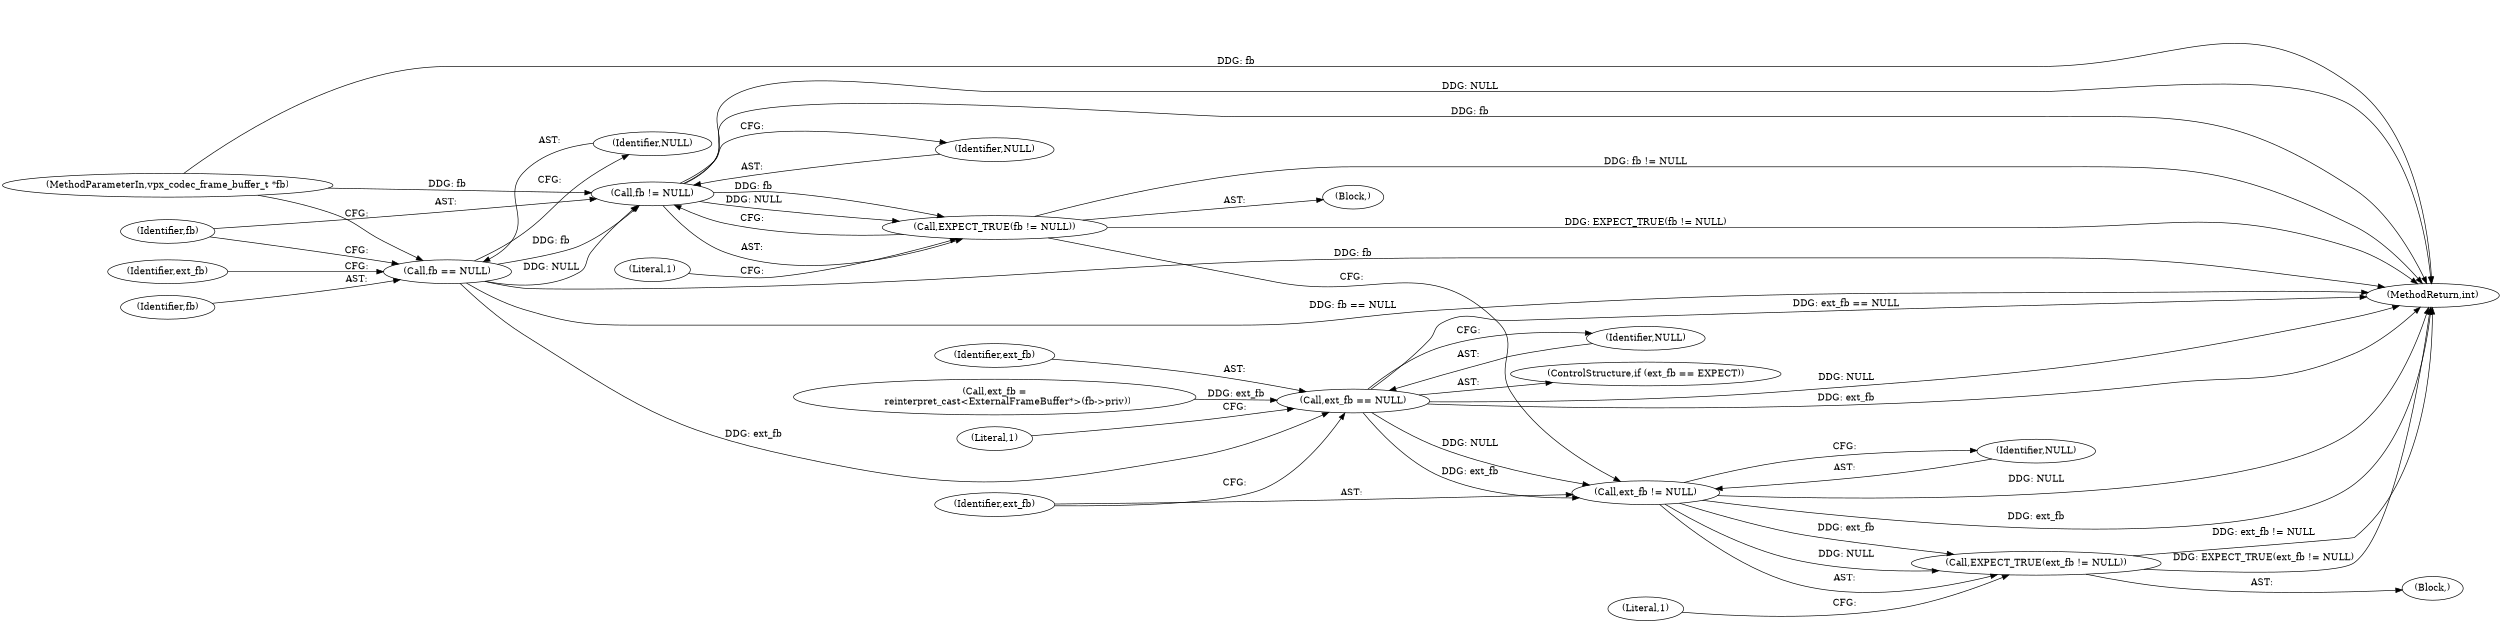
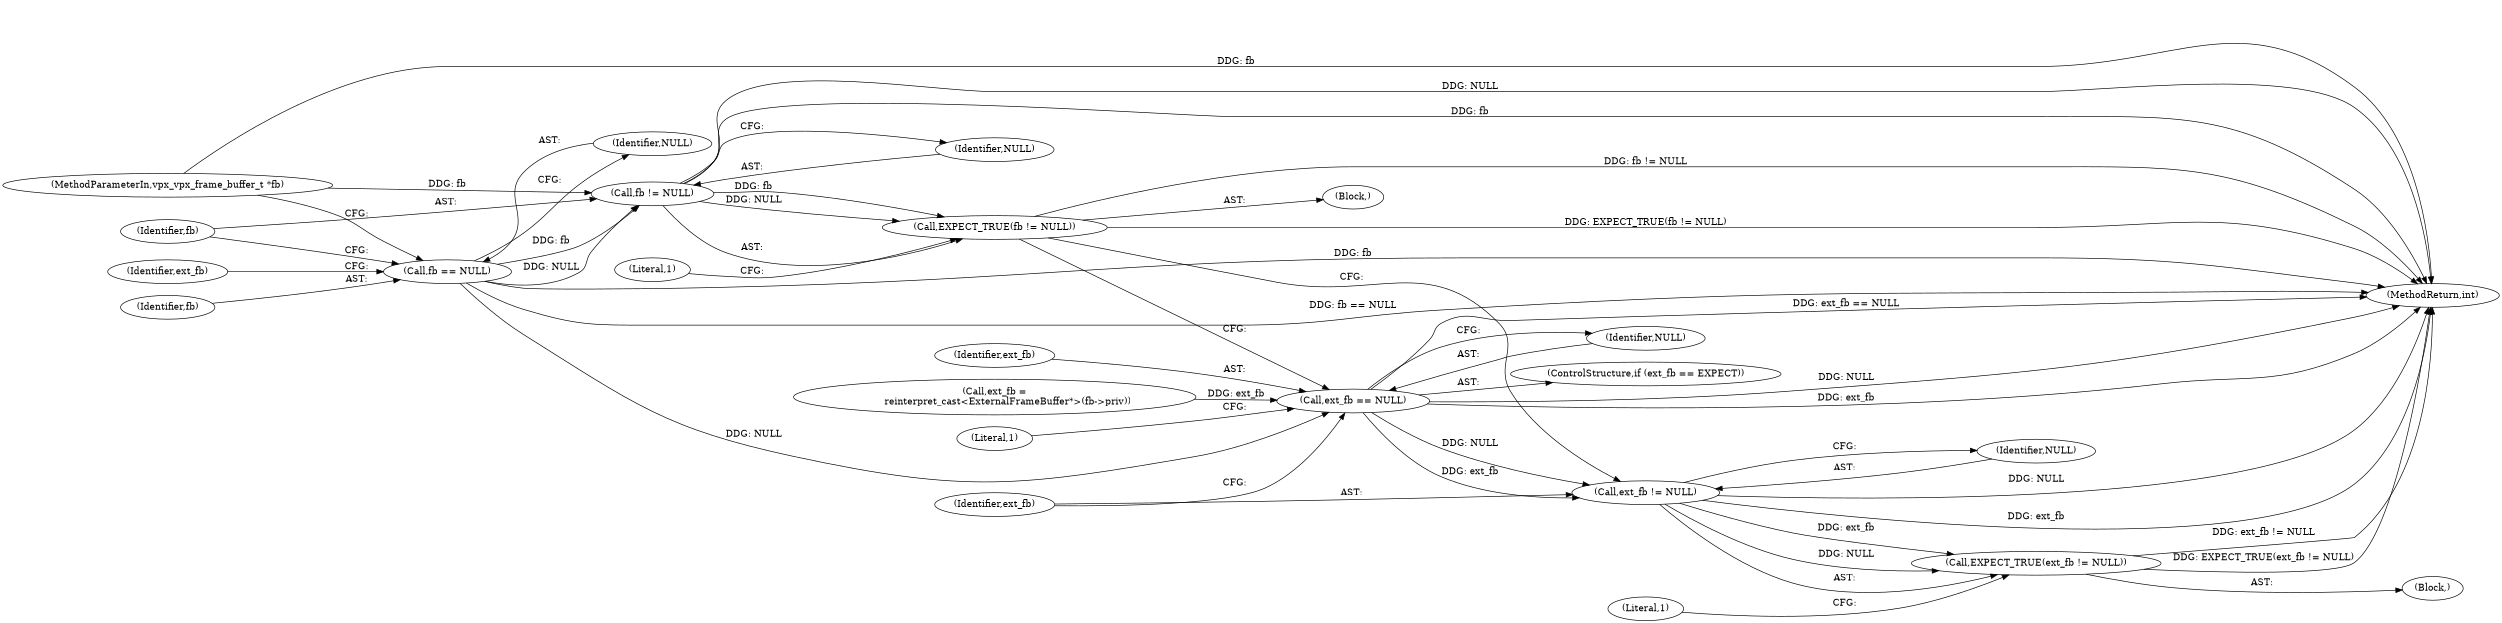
node "(MethodParameterIn,vpx_codec_frame_buffer_t *fb)": label "(MethodParameterIn,vpx_codec_frame_buffer_t *fb)" -> "(MethodParameterIn,vpx_vpx_frame_buffer_t *fb)"
edge "(Call,EXPECT_TRUE(fb != NULL))" -> "(Call,fb != NULL)": now "(Call,EXPECT_TRUE(fb != NULL))" -> "(Call,ext_fb == NULL)"
edge "(Call,fb == NULL)" -> "(Call,ext_fb == NULL)": label "DDG: ext_fb" -> "DDG: NULL"
